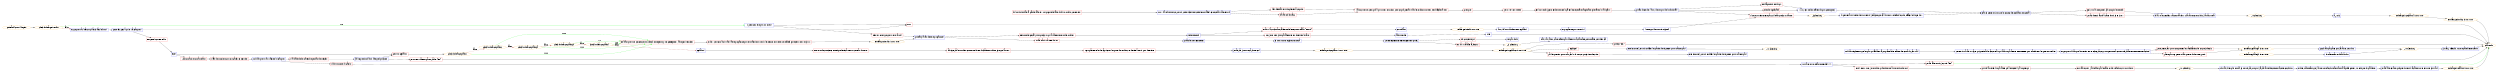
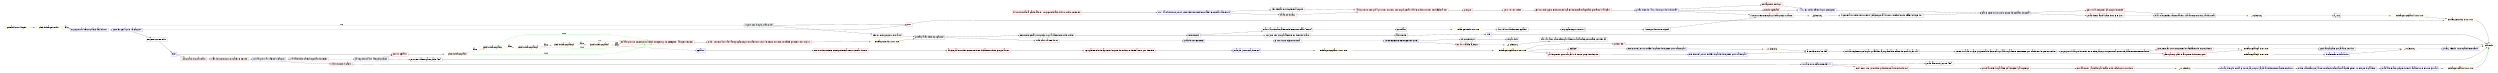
node "tu peux m'en dire plus sur Ordis?": label "tu peux m'en dire plus sur Ordis?" -> "tu peux m'en dire plus putain Ordis?"
edge "Non." -> "Chat ends.": now "Non." -> "Boolean AmirOrdis2 is now true."
node "ça semble être un bon deal": added
node "J'aime pas trop genre tu fais preuve de bon sens, Amir.": label "J'aime pas trop genre tu fais preuve de bon sens, Amir." -> "J'aime pas trop quand tu fais preuve de bon sens, Amir."
